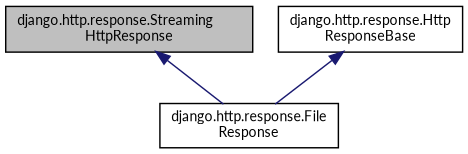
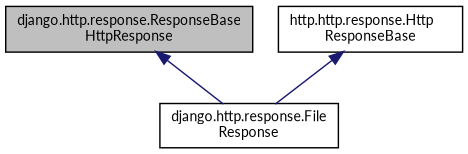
node "django.http.response.Streaming HttpResponse": label "django.http.response.Streaming HttpResponse" -> "django.http.response.ResponseBase HttpResponse"
node "django.http.response.Http ResponseBase": label "django.http.response.Http ResponseBase" -> "http.http.response.Http ResponseBase"
